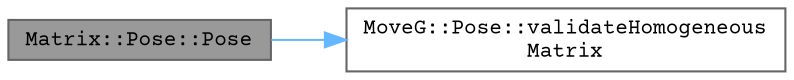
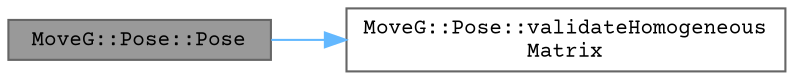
node "Matrix::Pose::Pose": label "Matrix::Pose::Pose" -> "MoveG::Pose::Pose"
